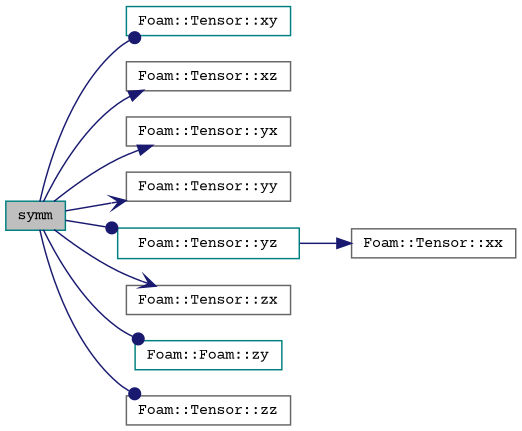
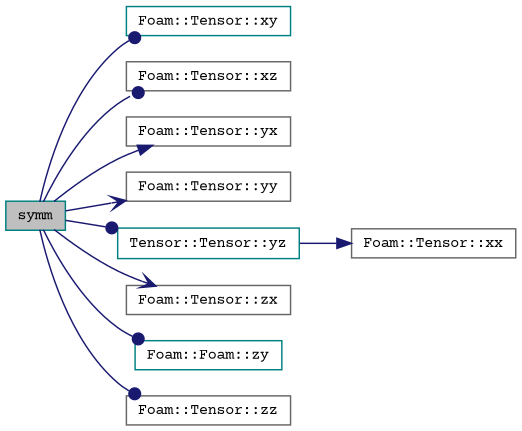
edge "symm" -> "Foam::Tensor::xz": arrowhead normal -> dot
node "Foam::Tensor::yz": label "Foam::Tensor::yz" -> "Tensor::Tensor::yz"
